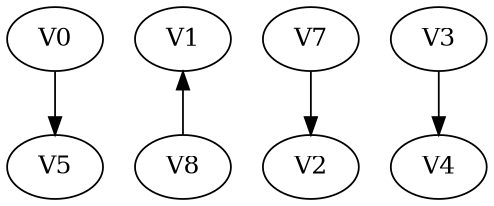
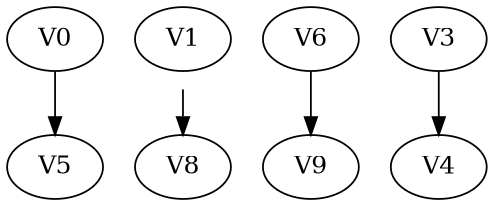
node "V7": label "V7" -> "V6"
edge "V8" -> "V1": reversed
node "V2": label "V2" -> "V9"
